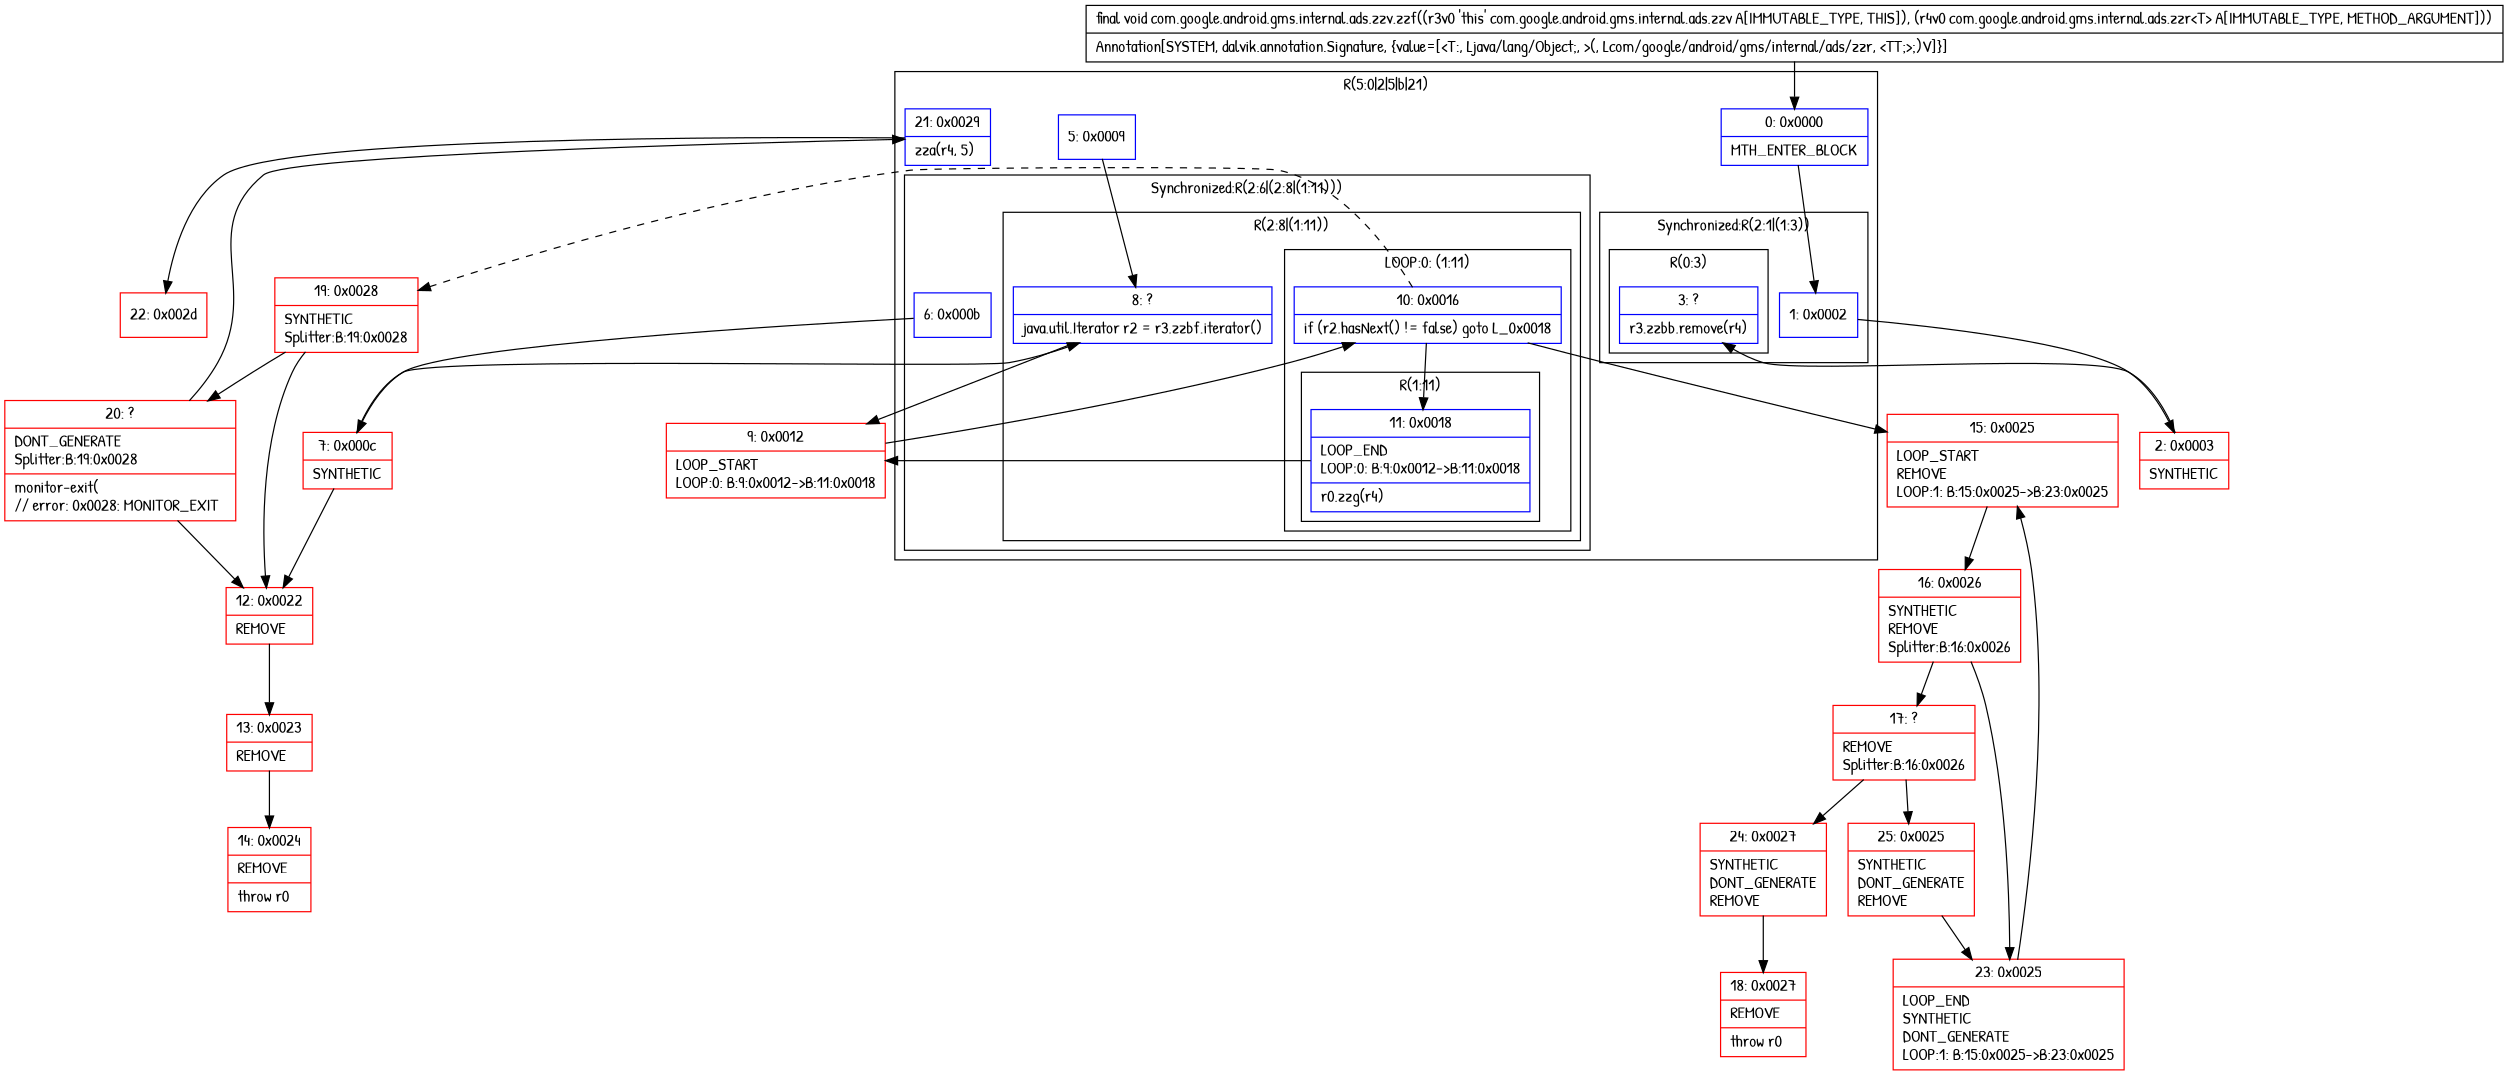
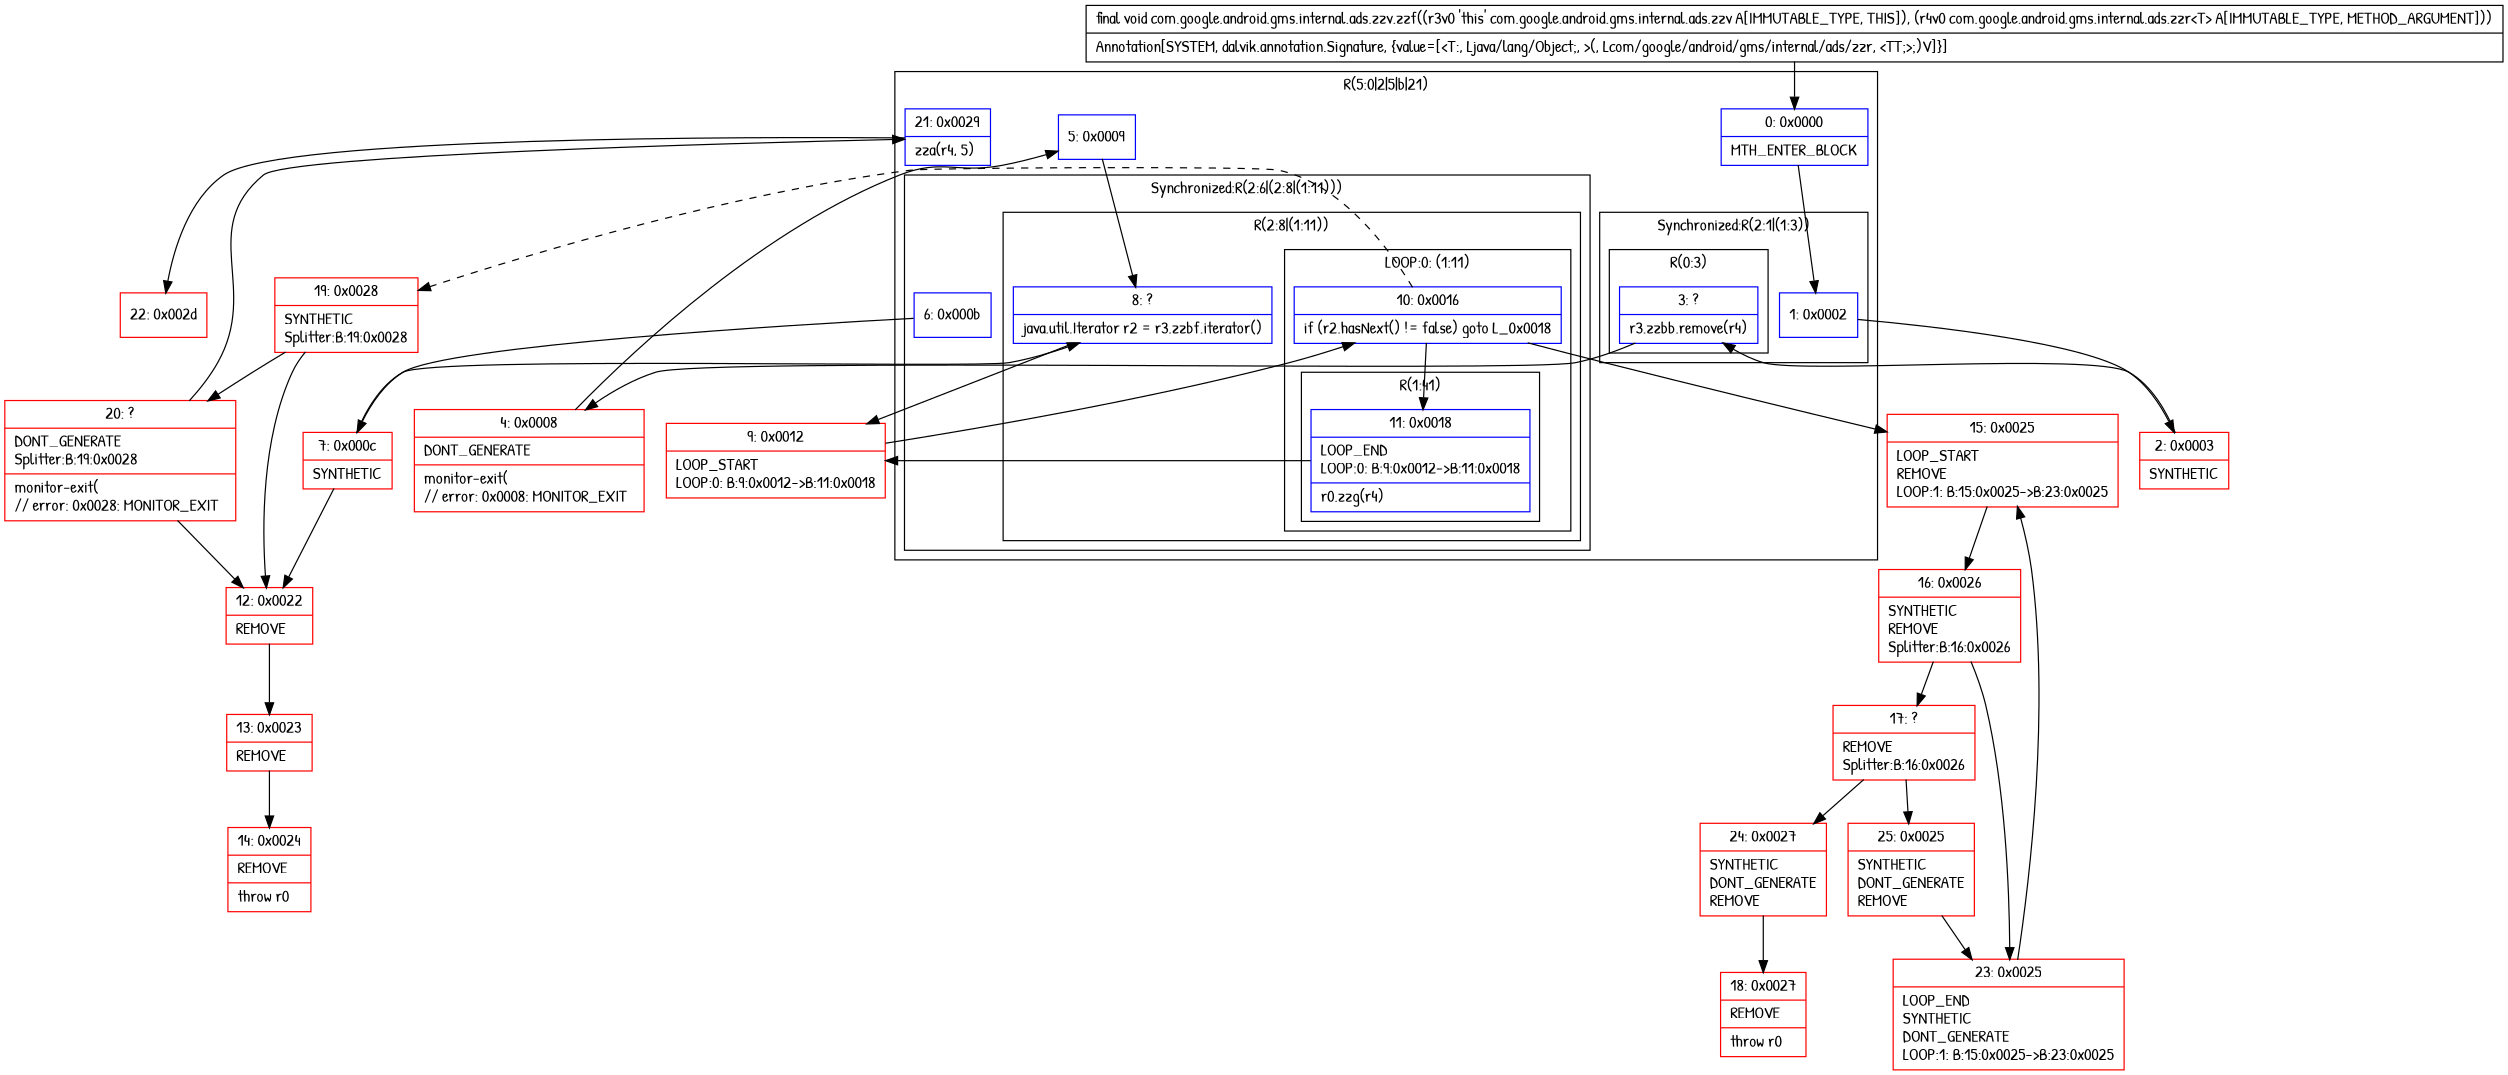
cluster "R(1:11)": label "R(1:11)" -> "R(1:41)"
node "4: 0x0008": added
